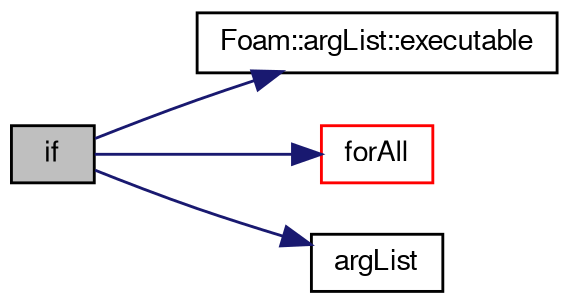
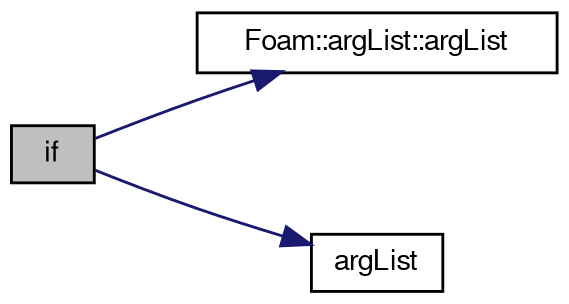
node "Foam::argList::executable": label "Foam::argList::executable" -> "Foam::argList::argList"
node "forAll": removed
